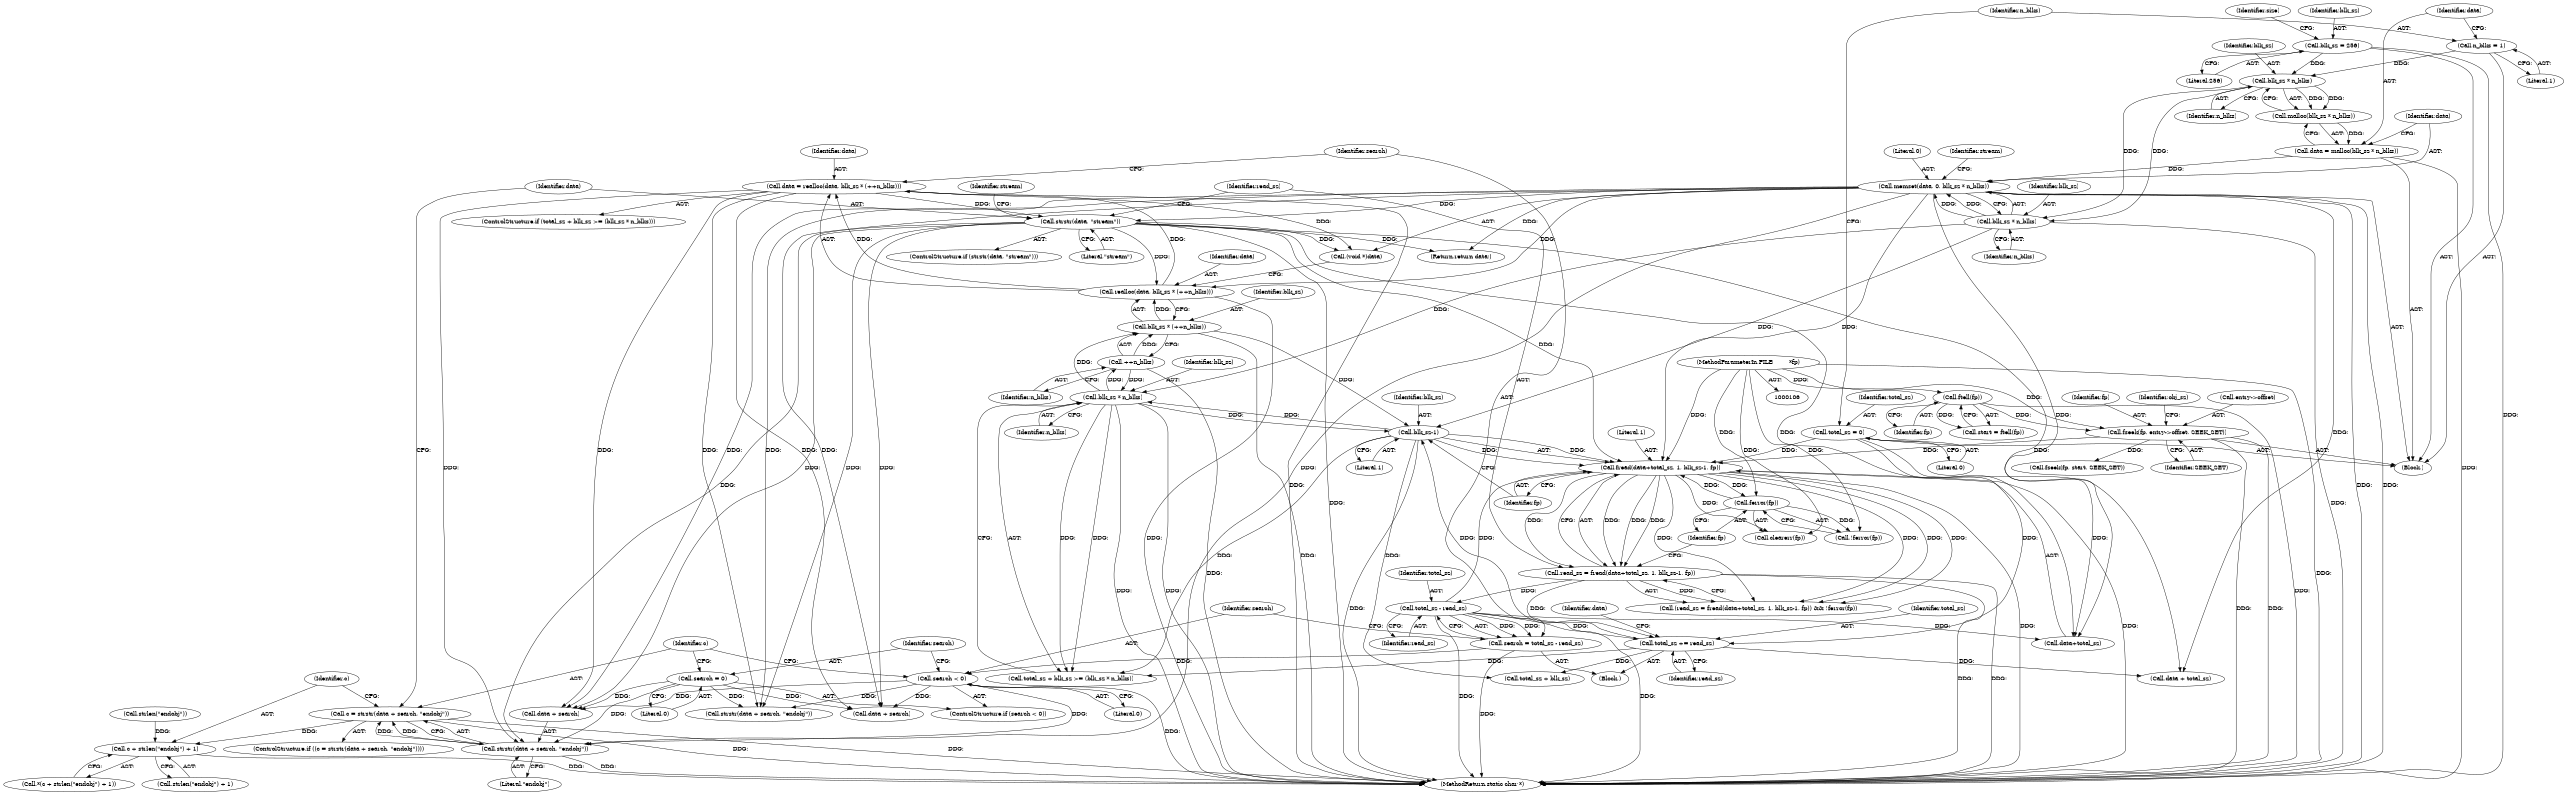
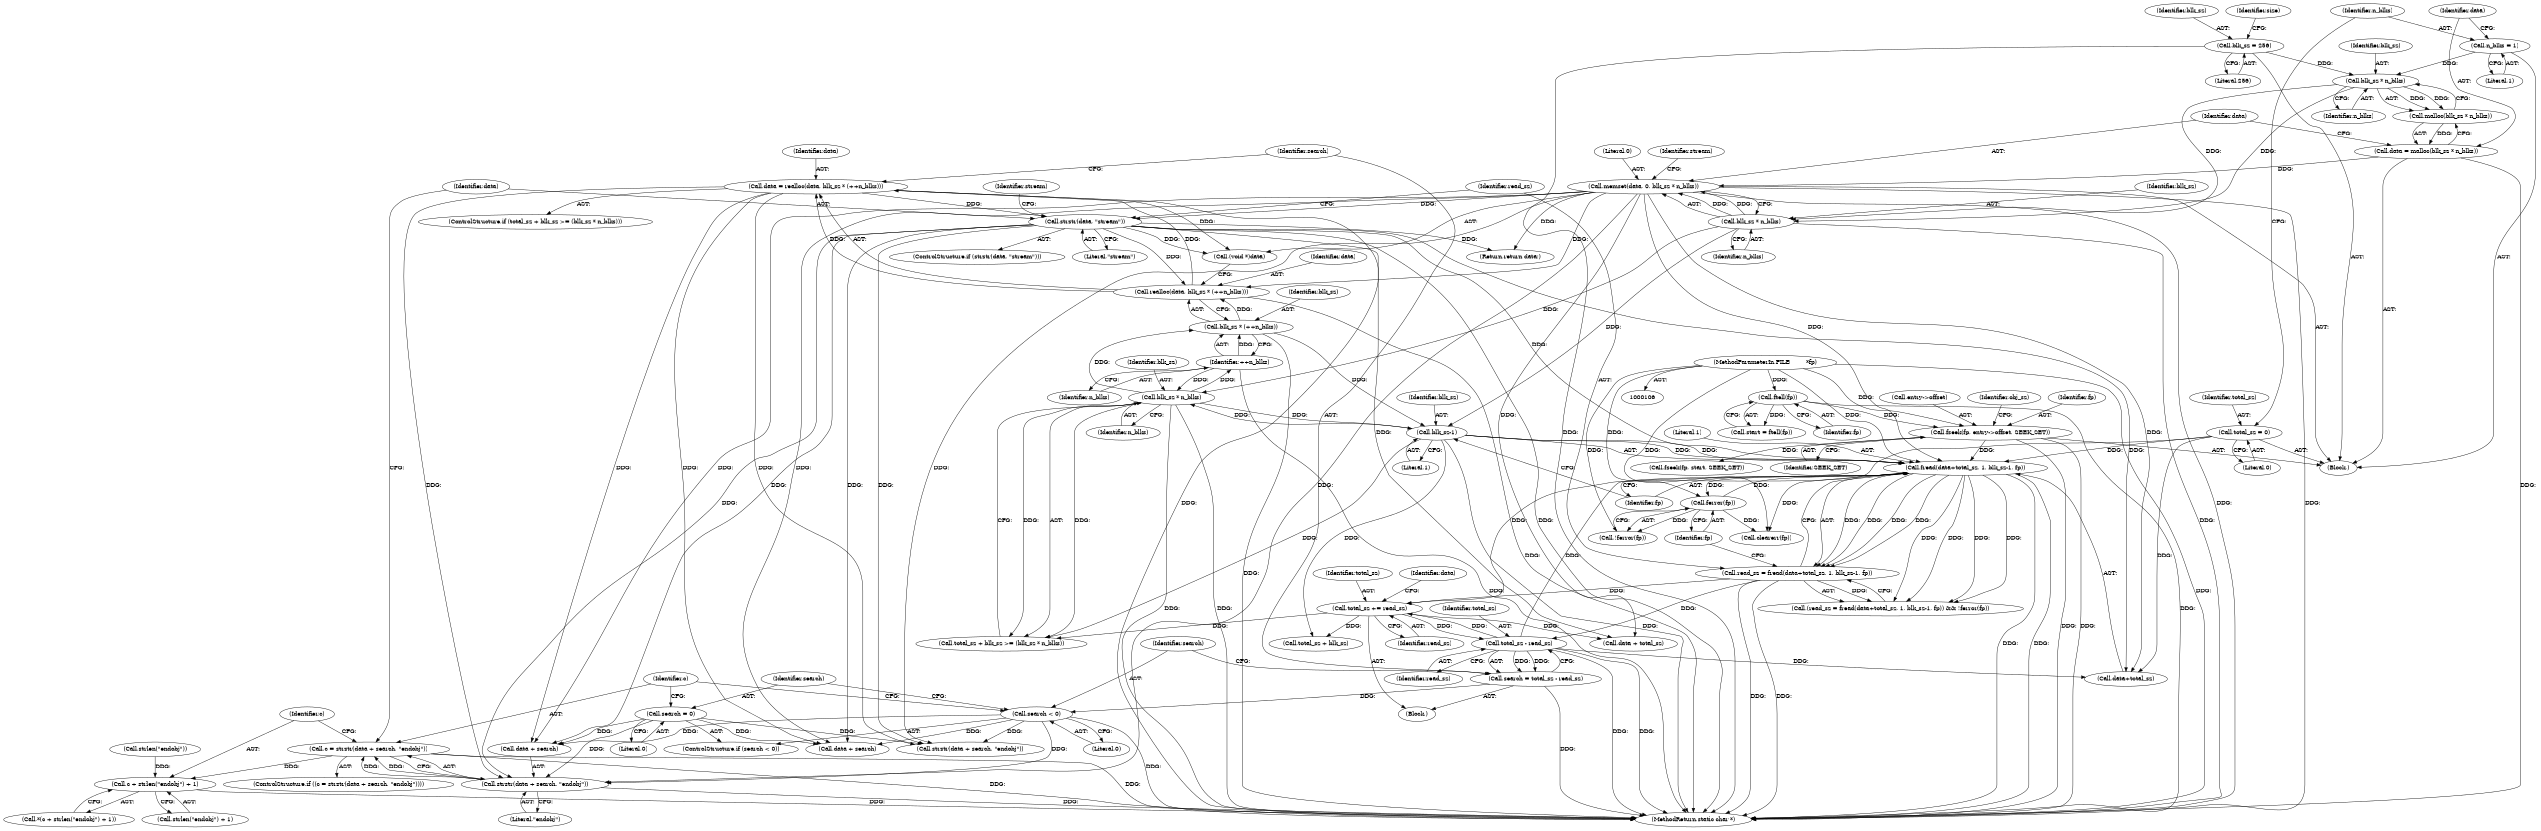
node "(Call,++n_blks)": label "(Call,++n_blks)" -> "(Identifier,++n_blks)"
edge "(Call,ferror(fp))" -> "(Call,clearerr(fp))": label "AST: " -> "DDG: "
edge "(Call,total_sz += read_sz)" -> "(Call,blk_sz-1)": now "(Call,total_sz += read_sz)" -> "(Call,total_sz - read_sz)"
